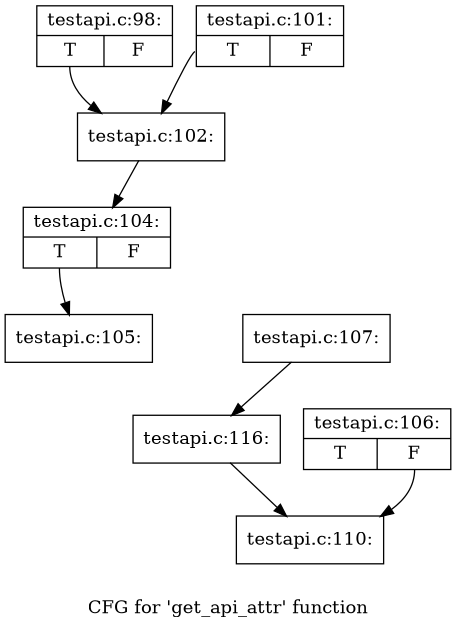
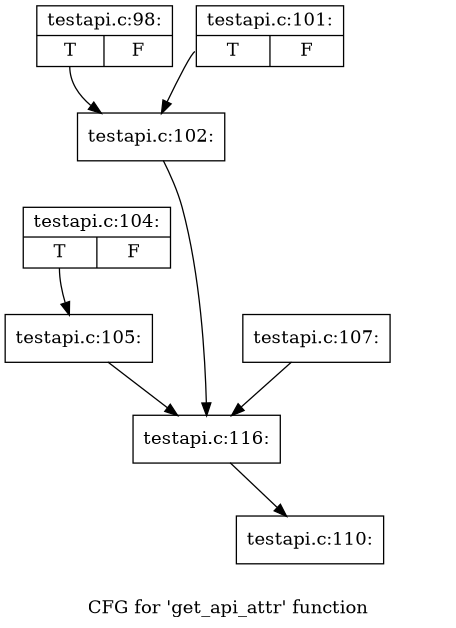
edge "testapi.c:102:" -> "testapi.c:104:": now "testapi.c:102:" -> "testapi.c:116:"
edge "testapi.c:105:" -> "testapi.c:116:": added
node "testapi.c:106:": removed
